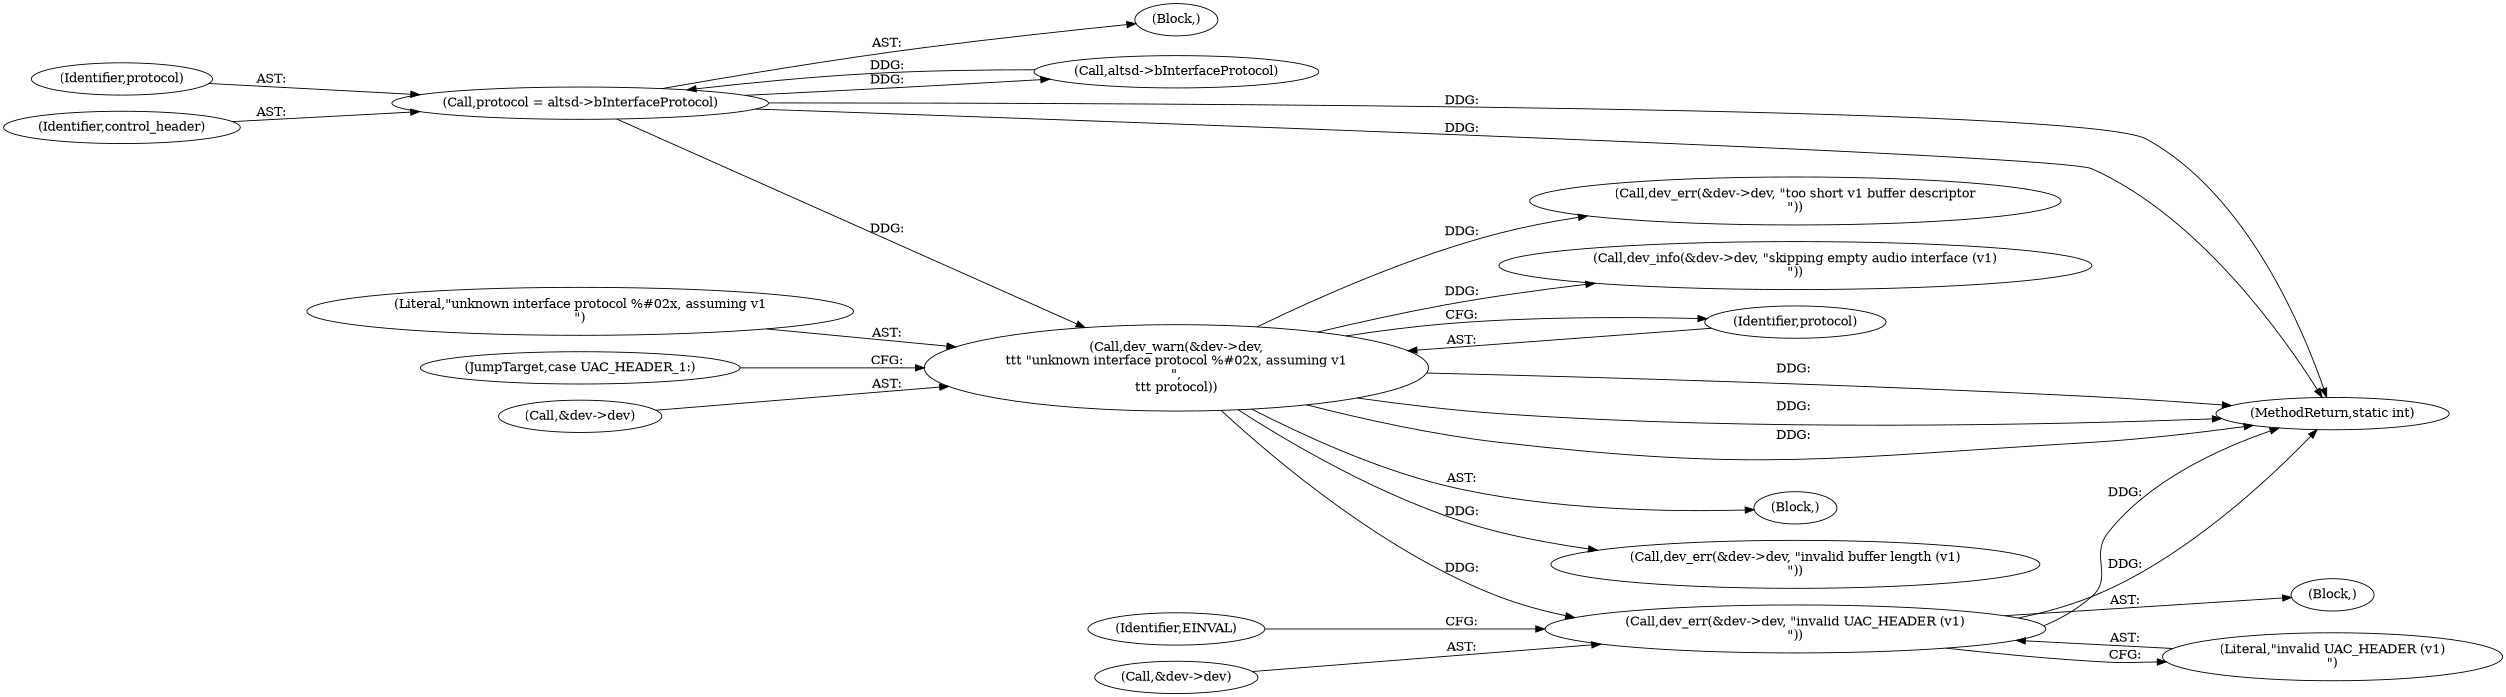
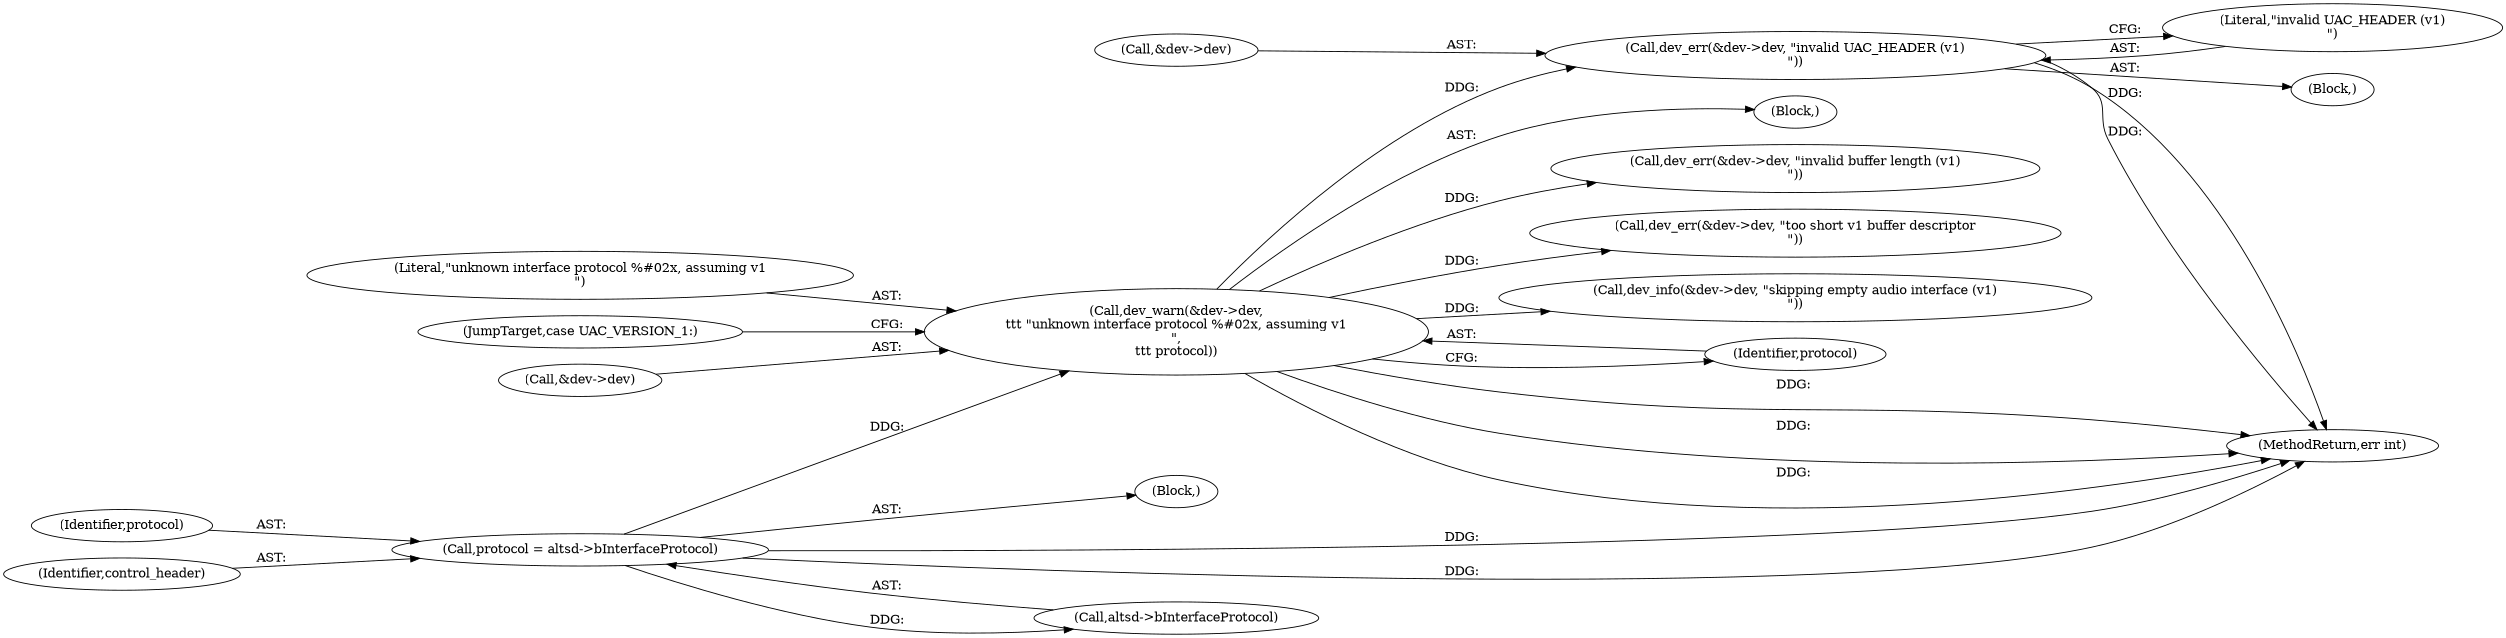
edge "(Call,altsd->bInterfaceProtocol)" -> "(Call,protocol = altsd->bInterfaceProtocol)": label "DDG: " -> "AST: "
node "(JumpTarget,case UAC_HEADER_1:)": label "(JumpTarget,case UAC_HEADER_1:)" -> "(JumpTarget,case UAC_VERSION_1:)"
node "(MethodReturn,static int)": label "(MethodReturn,static int)" -> "(MethodReturn,err int)"
node "(Identifier,EINVAL)": removed
